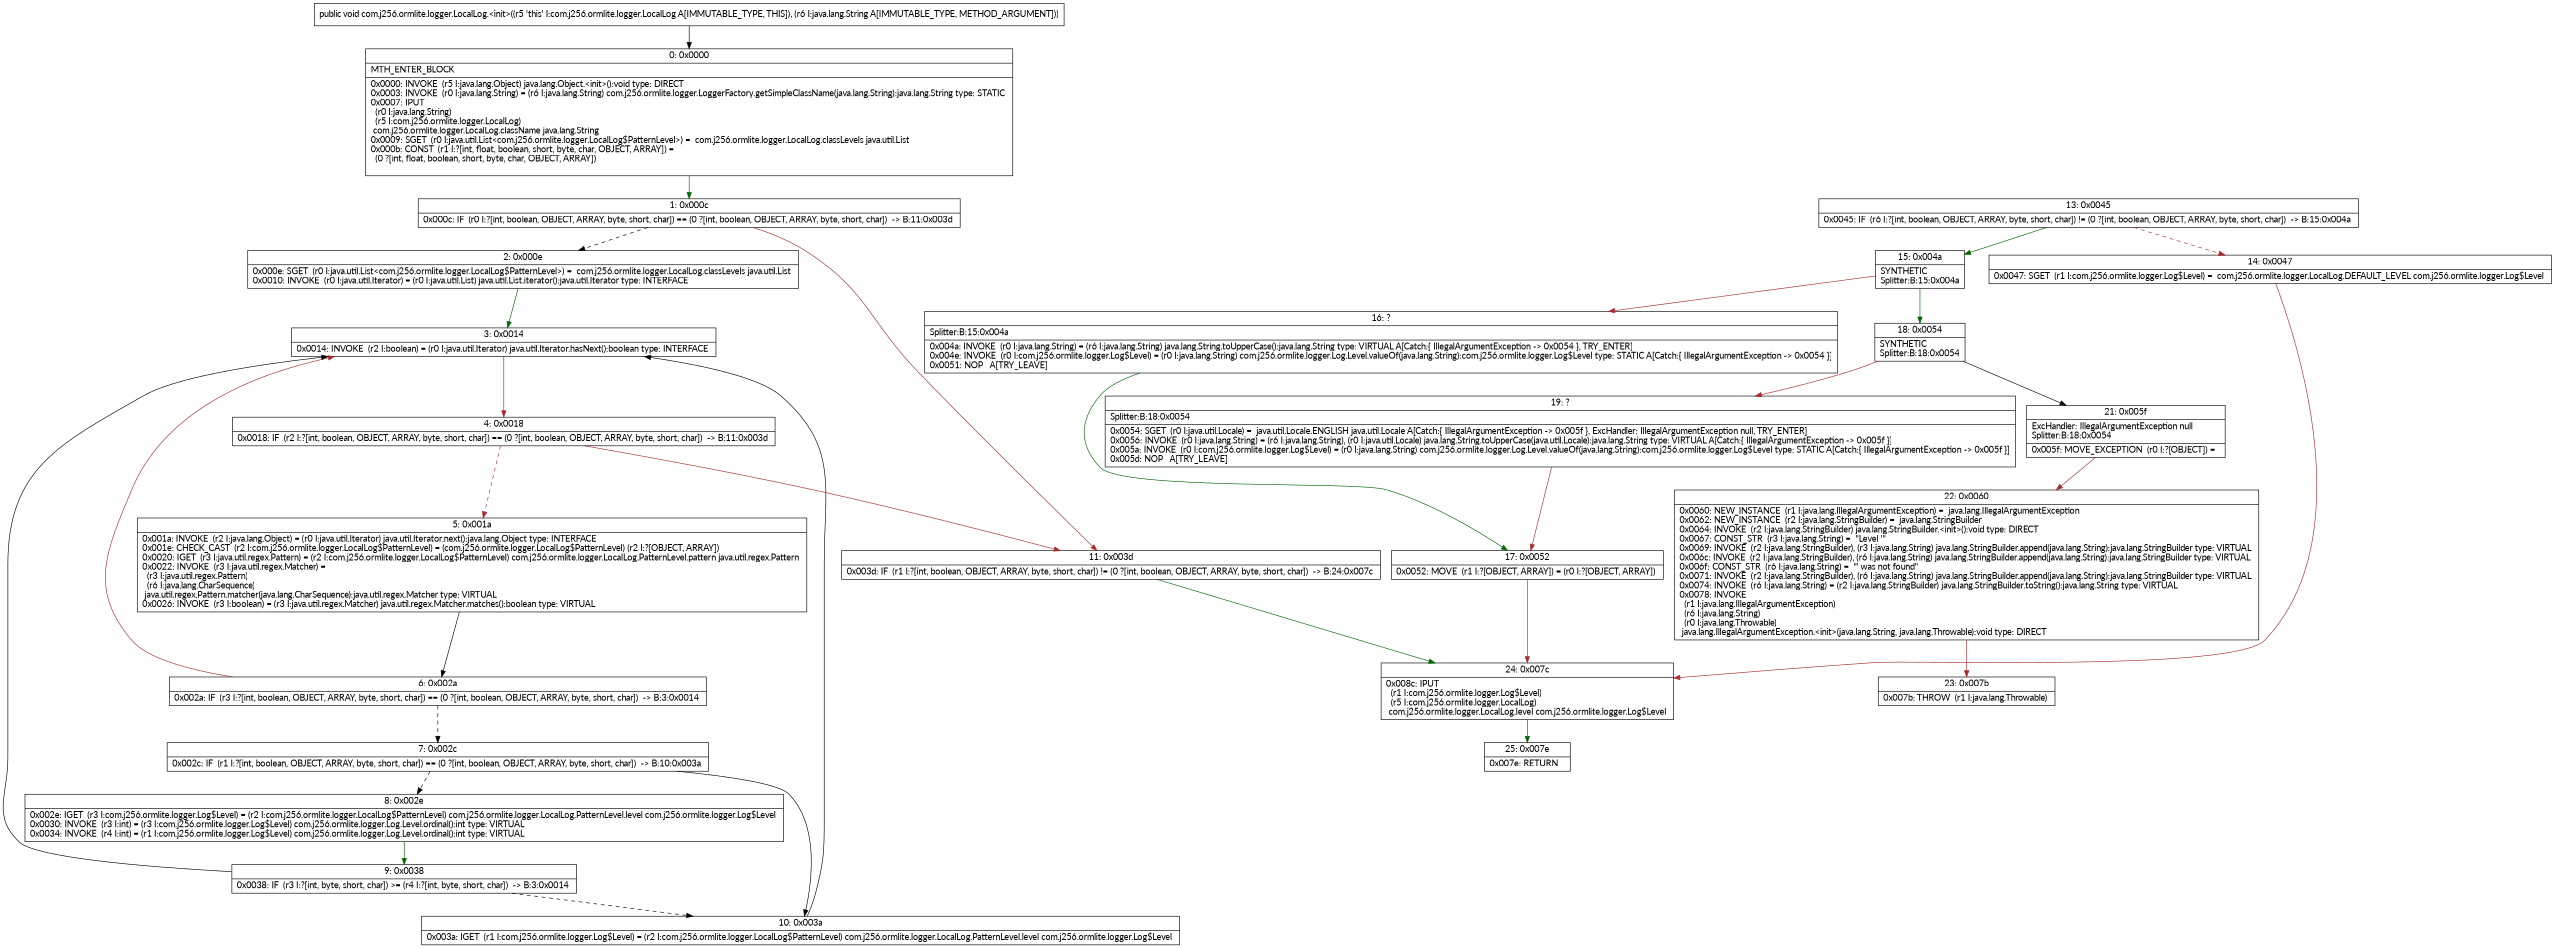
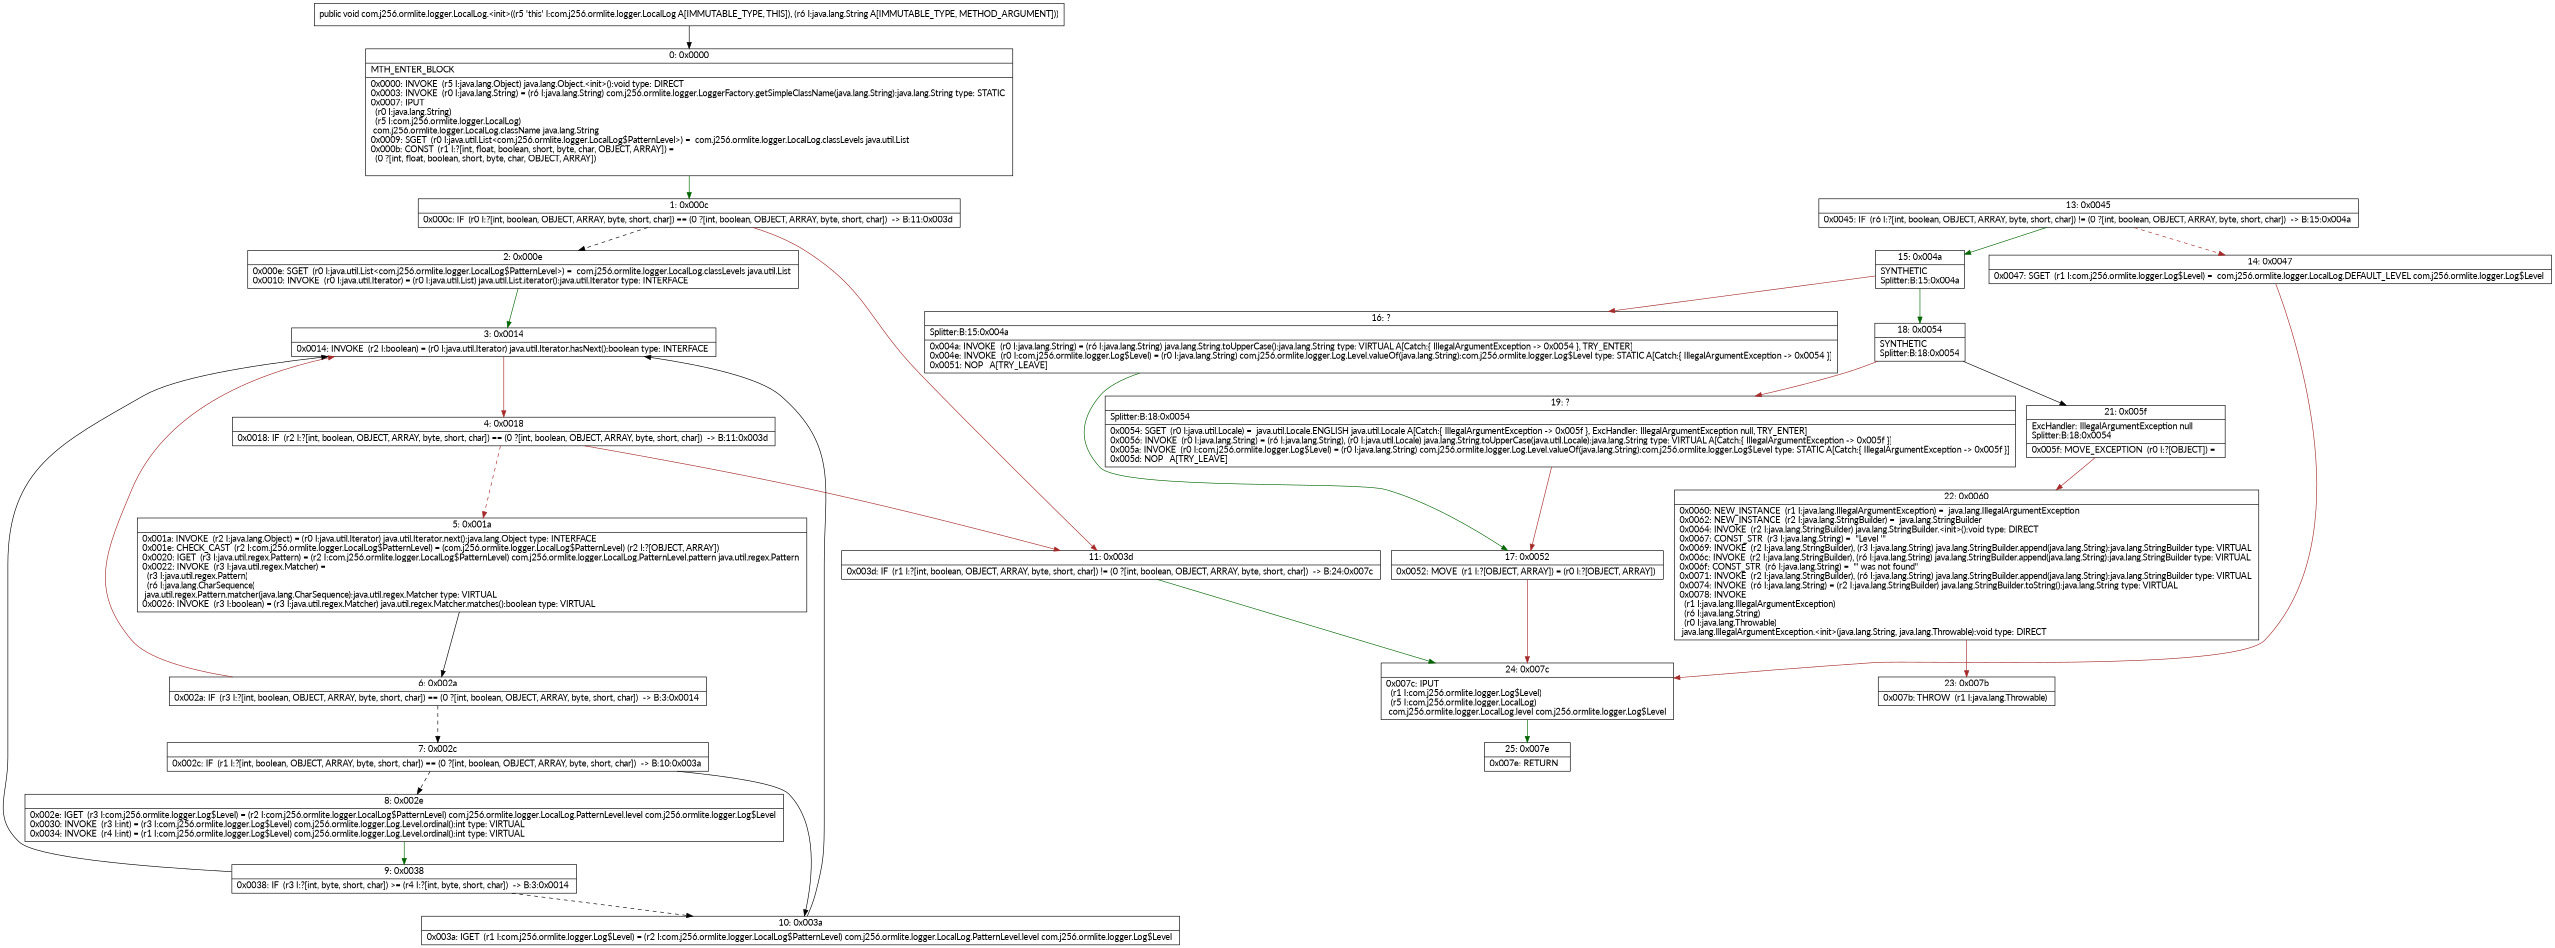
node "24: 0x007c": text "0x008c: IPUT" -> "0x007c: IPUT"
